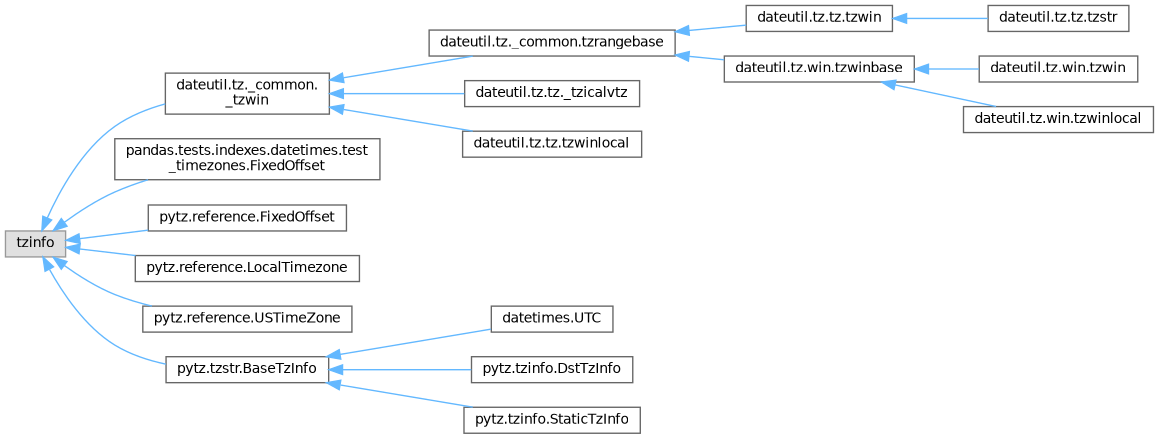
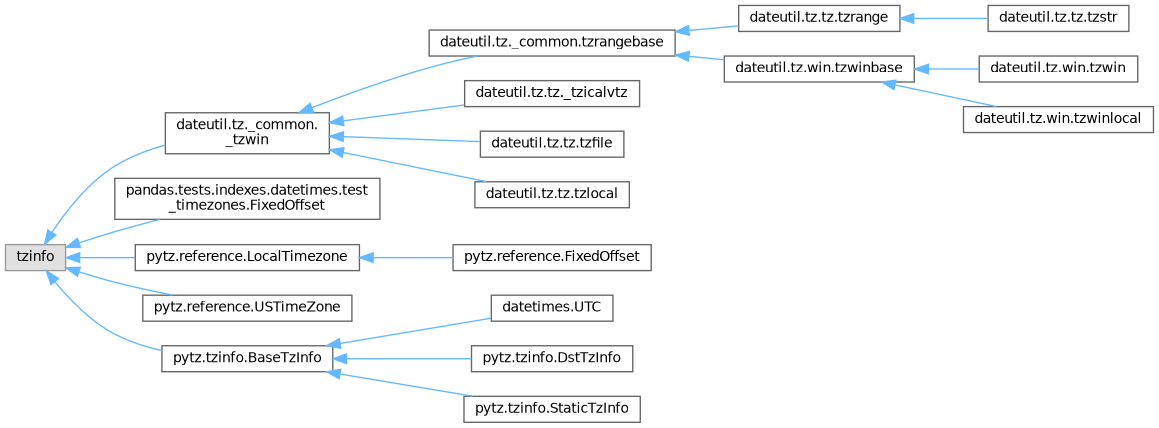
node "dateutil.tz.tz.tzwin": label "dateutil.tz.tz.tzwin" -> "dateutil.tz.tz.tzrange"
node "dateutil.tz.tz.tzwinlocal": label "dateutil.tz.tz.tzwinlocal" -> "dateutil.tz.tz.tzfile"
node "dateutil.tz.tz.tzlocal": added
edge "pytz.reference.FixedOffset" -> "tzinfo": now "pytz.reference.FixedOffset" -> "pytz.reference.LocalTimezone"
node "pytz.tzstr.BaseTzInfo": label "pytz.tzstr.BaseTzInfo" -> "pytz.tzinfo.BaseTzInfo"
